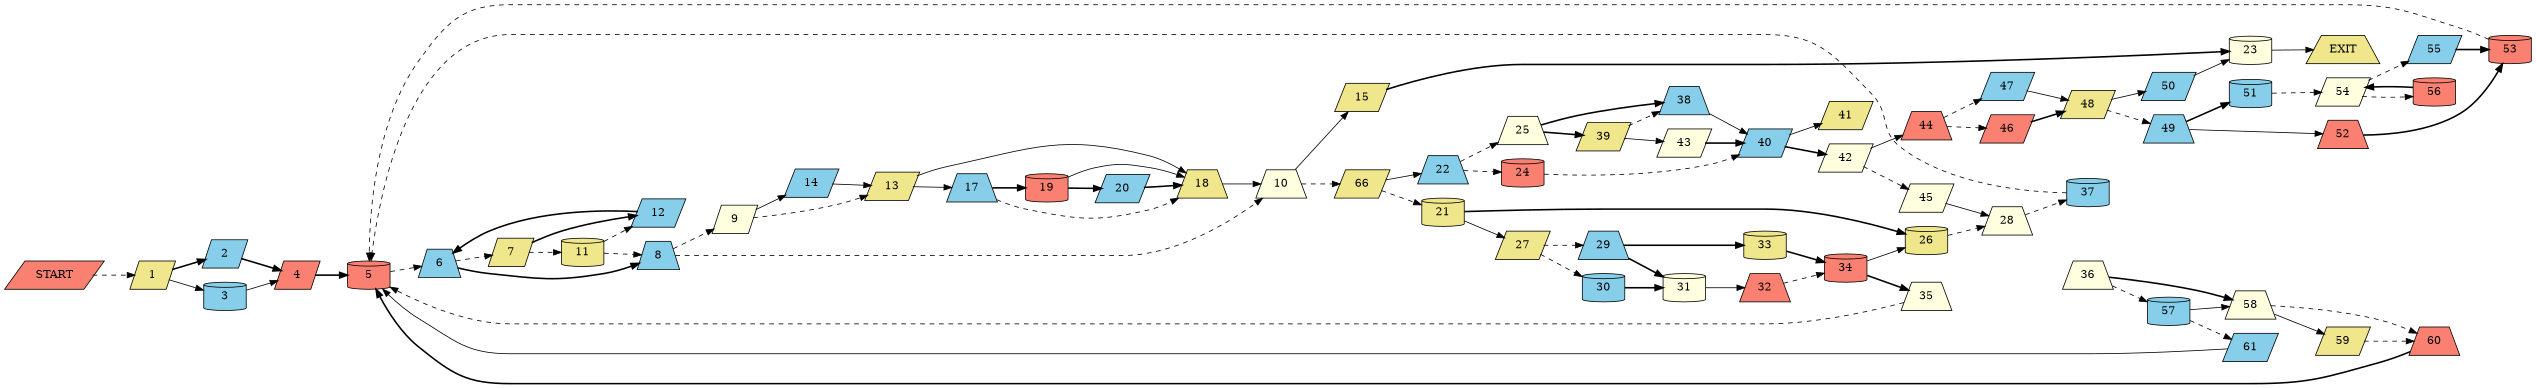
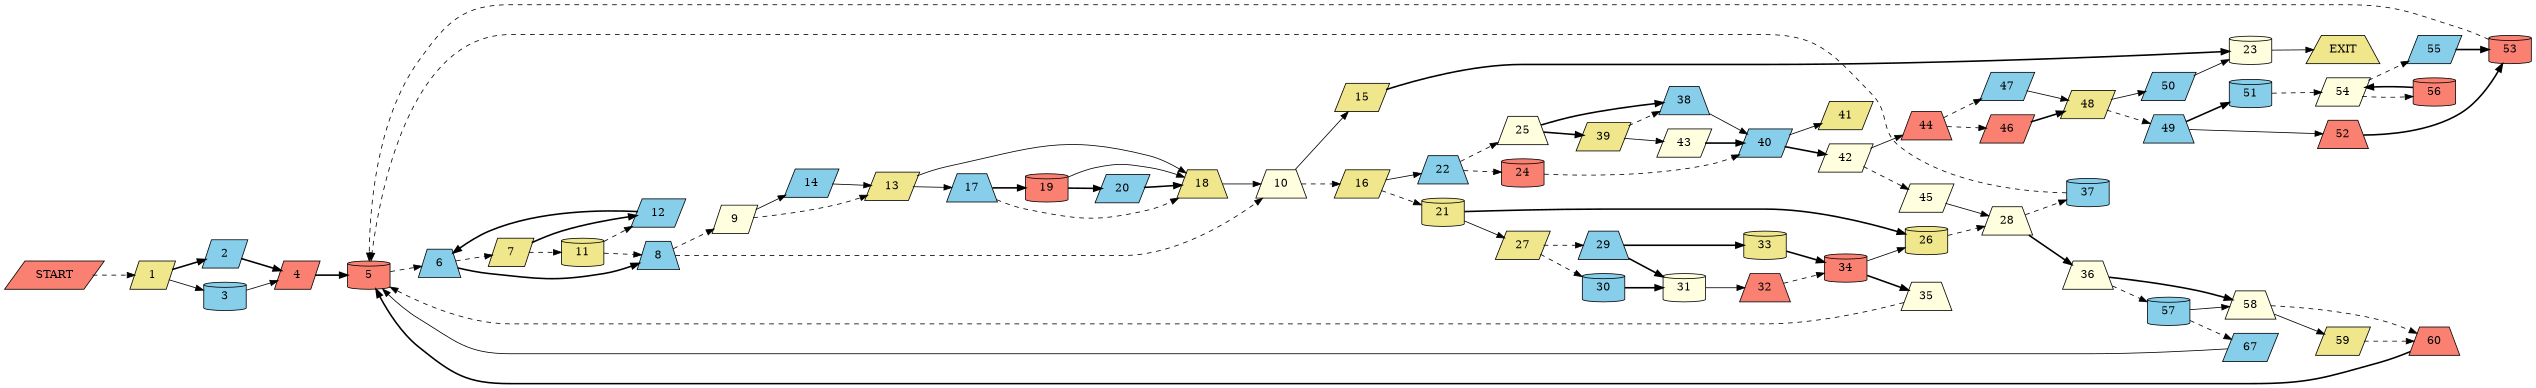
node "66": label "66" -> "16"
edge "28" -> "36": added
node "61": label "61" -> "67"
